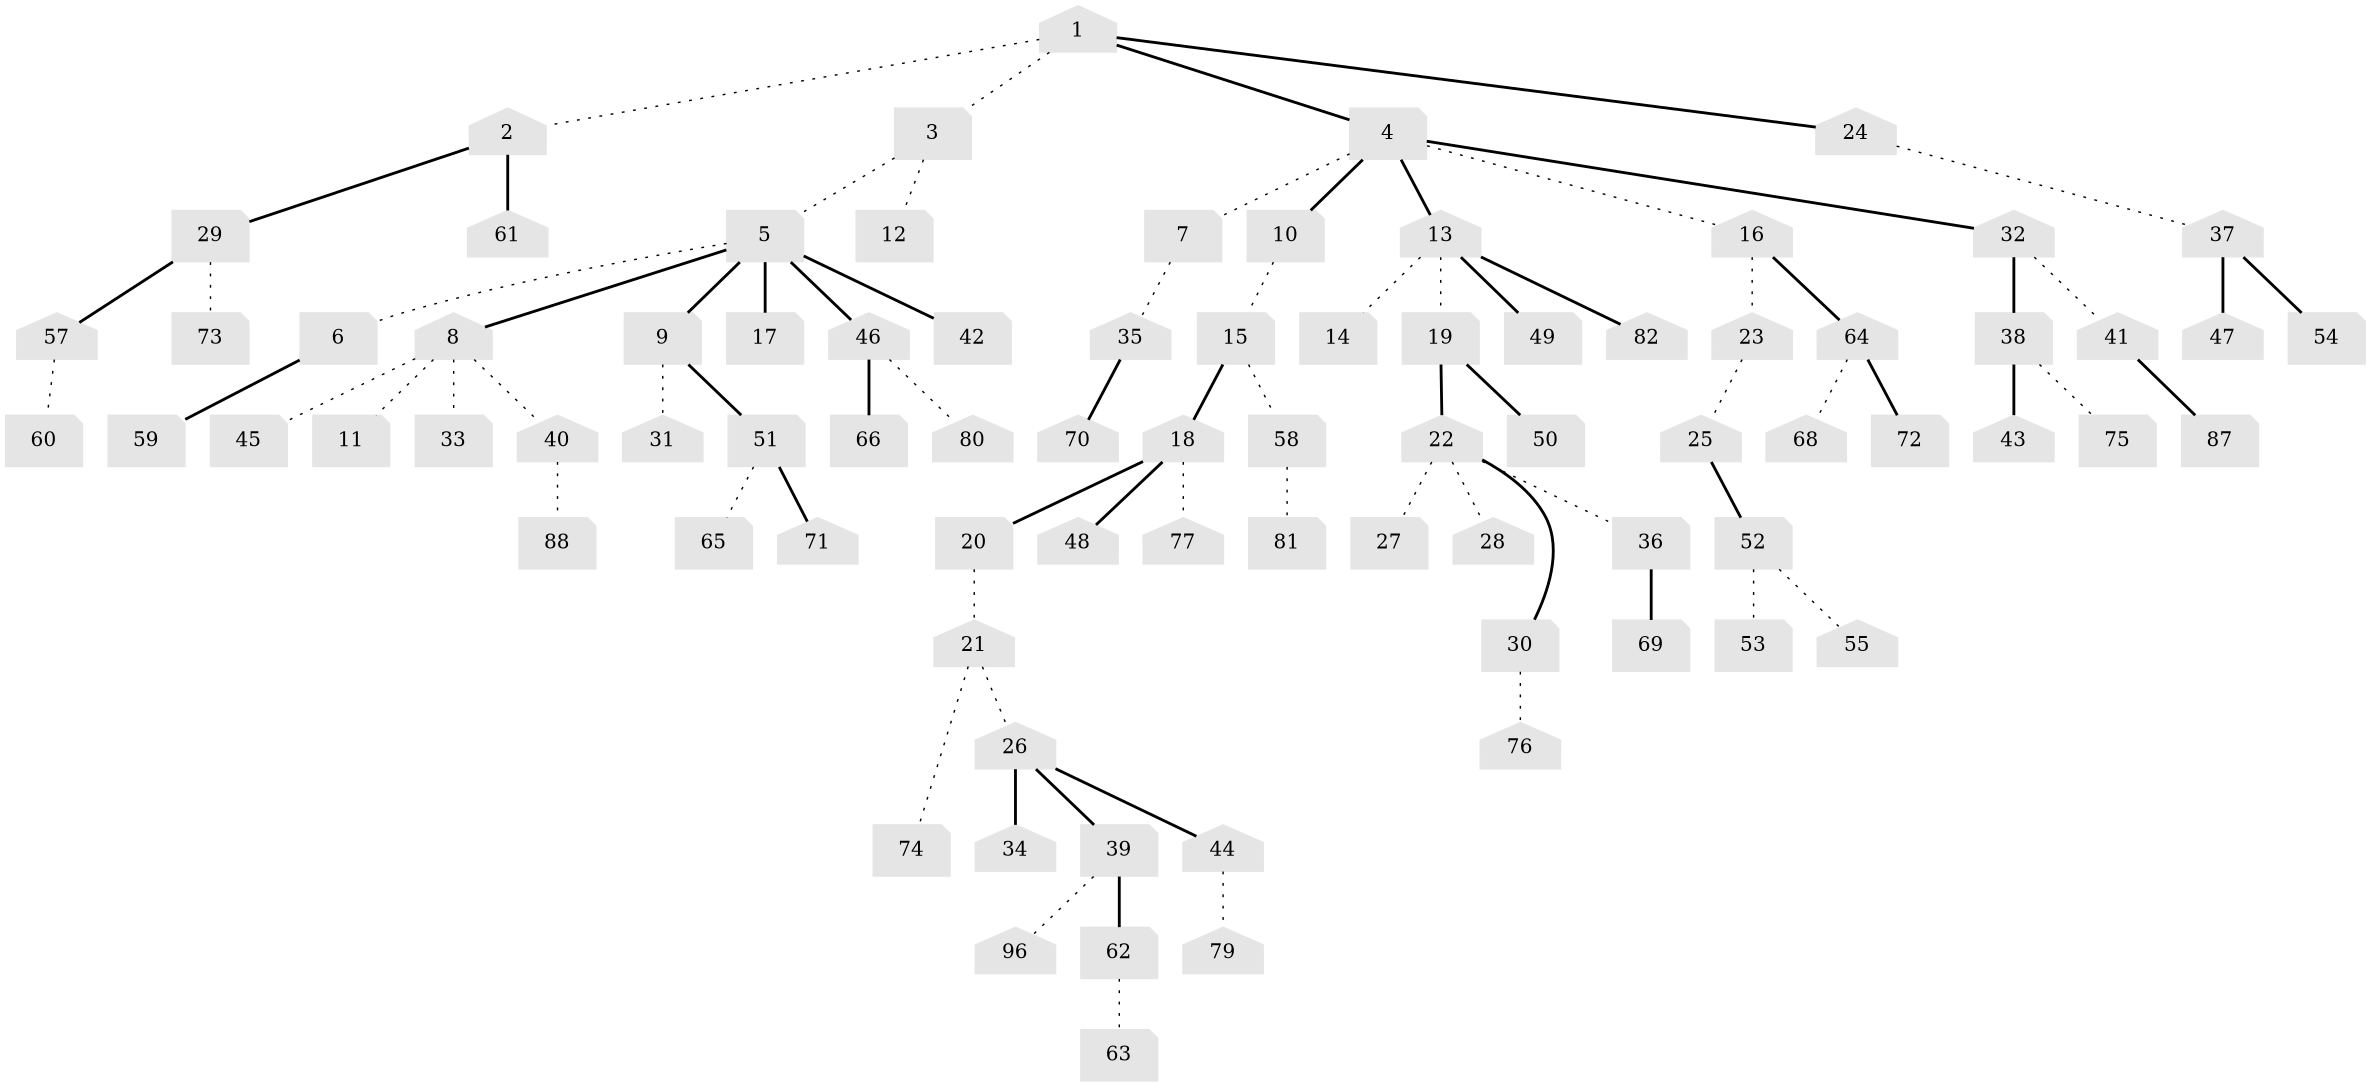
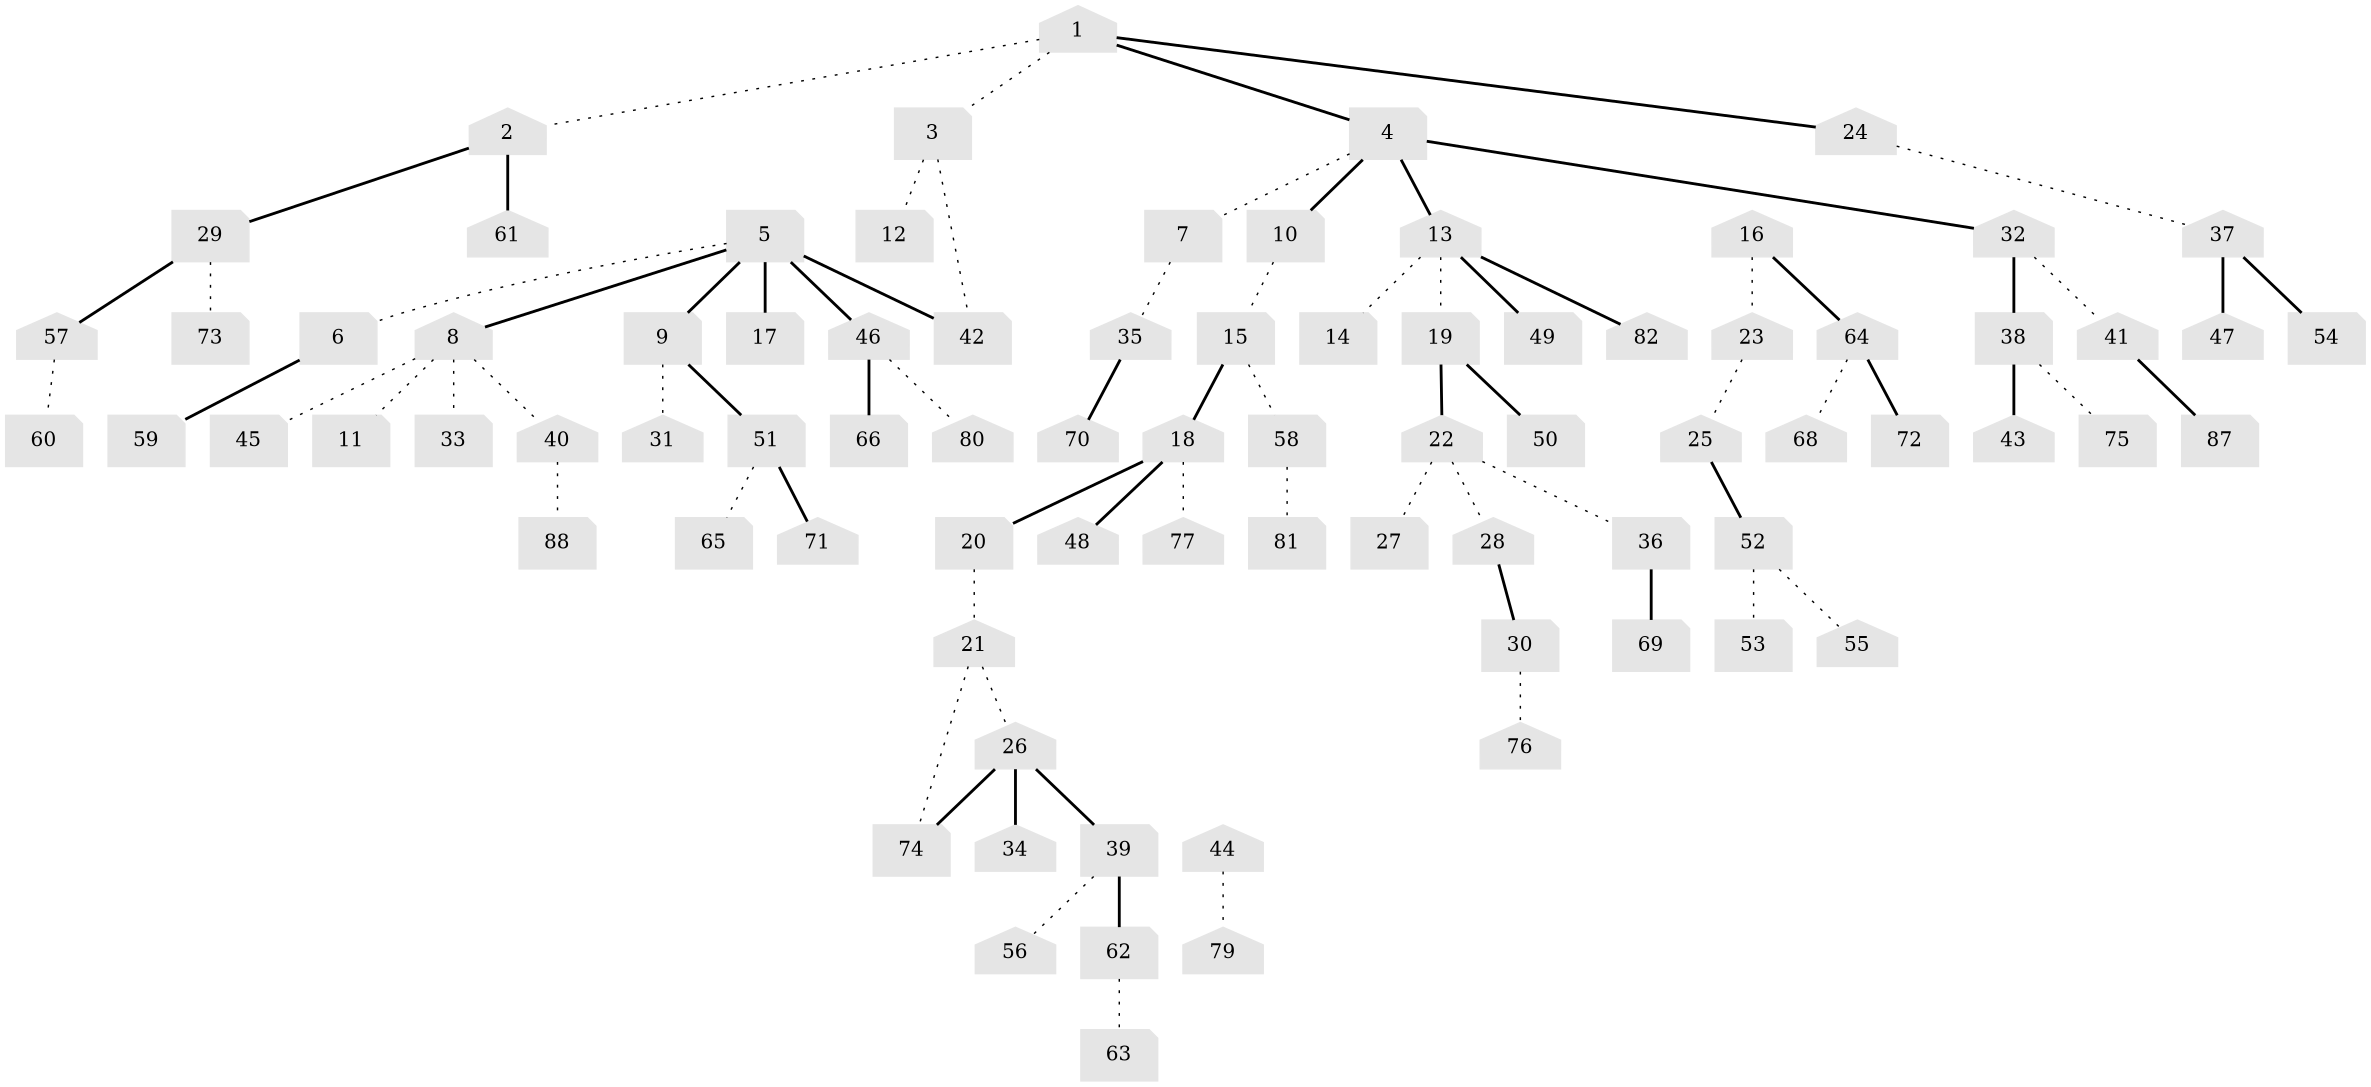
edge "3" -- "5": now "3" -- "42"
edge "4" -- "16": removed
edge "22" -- "30": now "28" -- "30"
edge "26" -- "44": now "26" -- "74"
node "96": label "96" -> "56"
